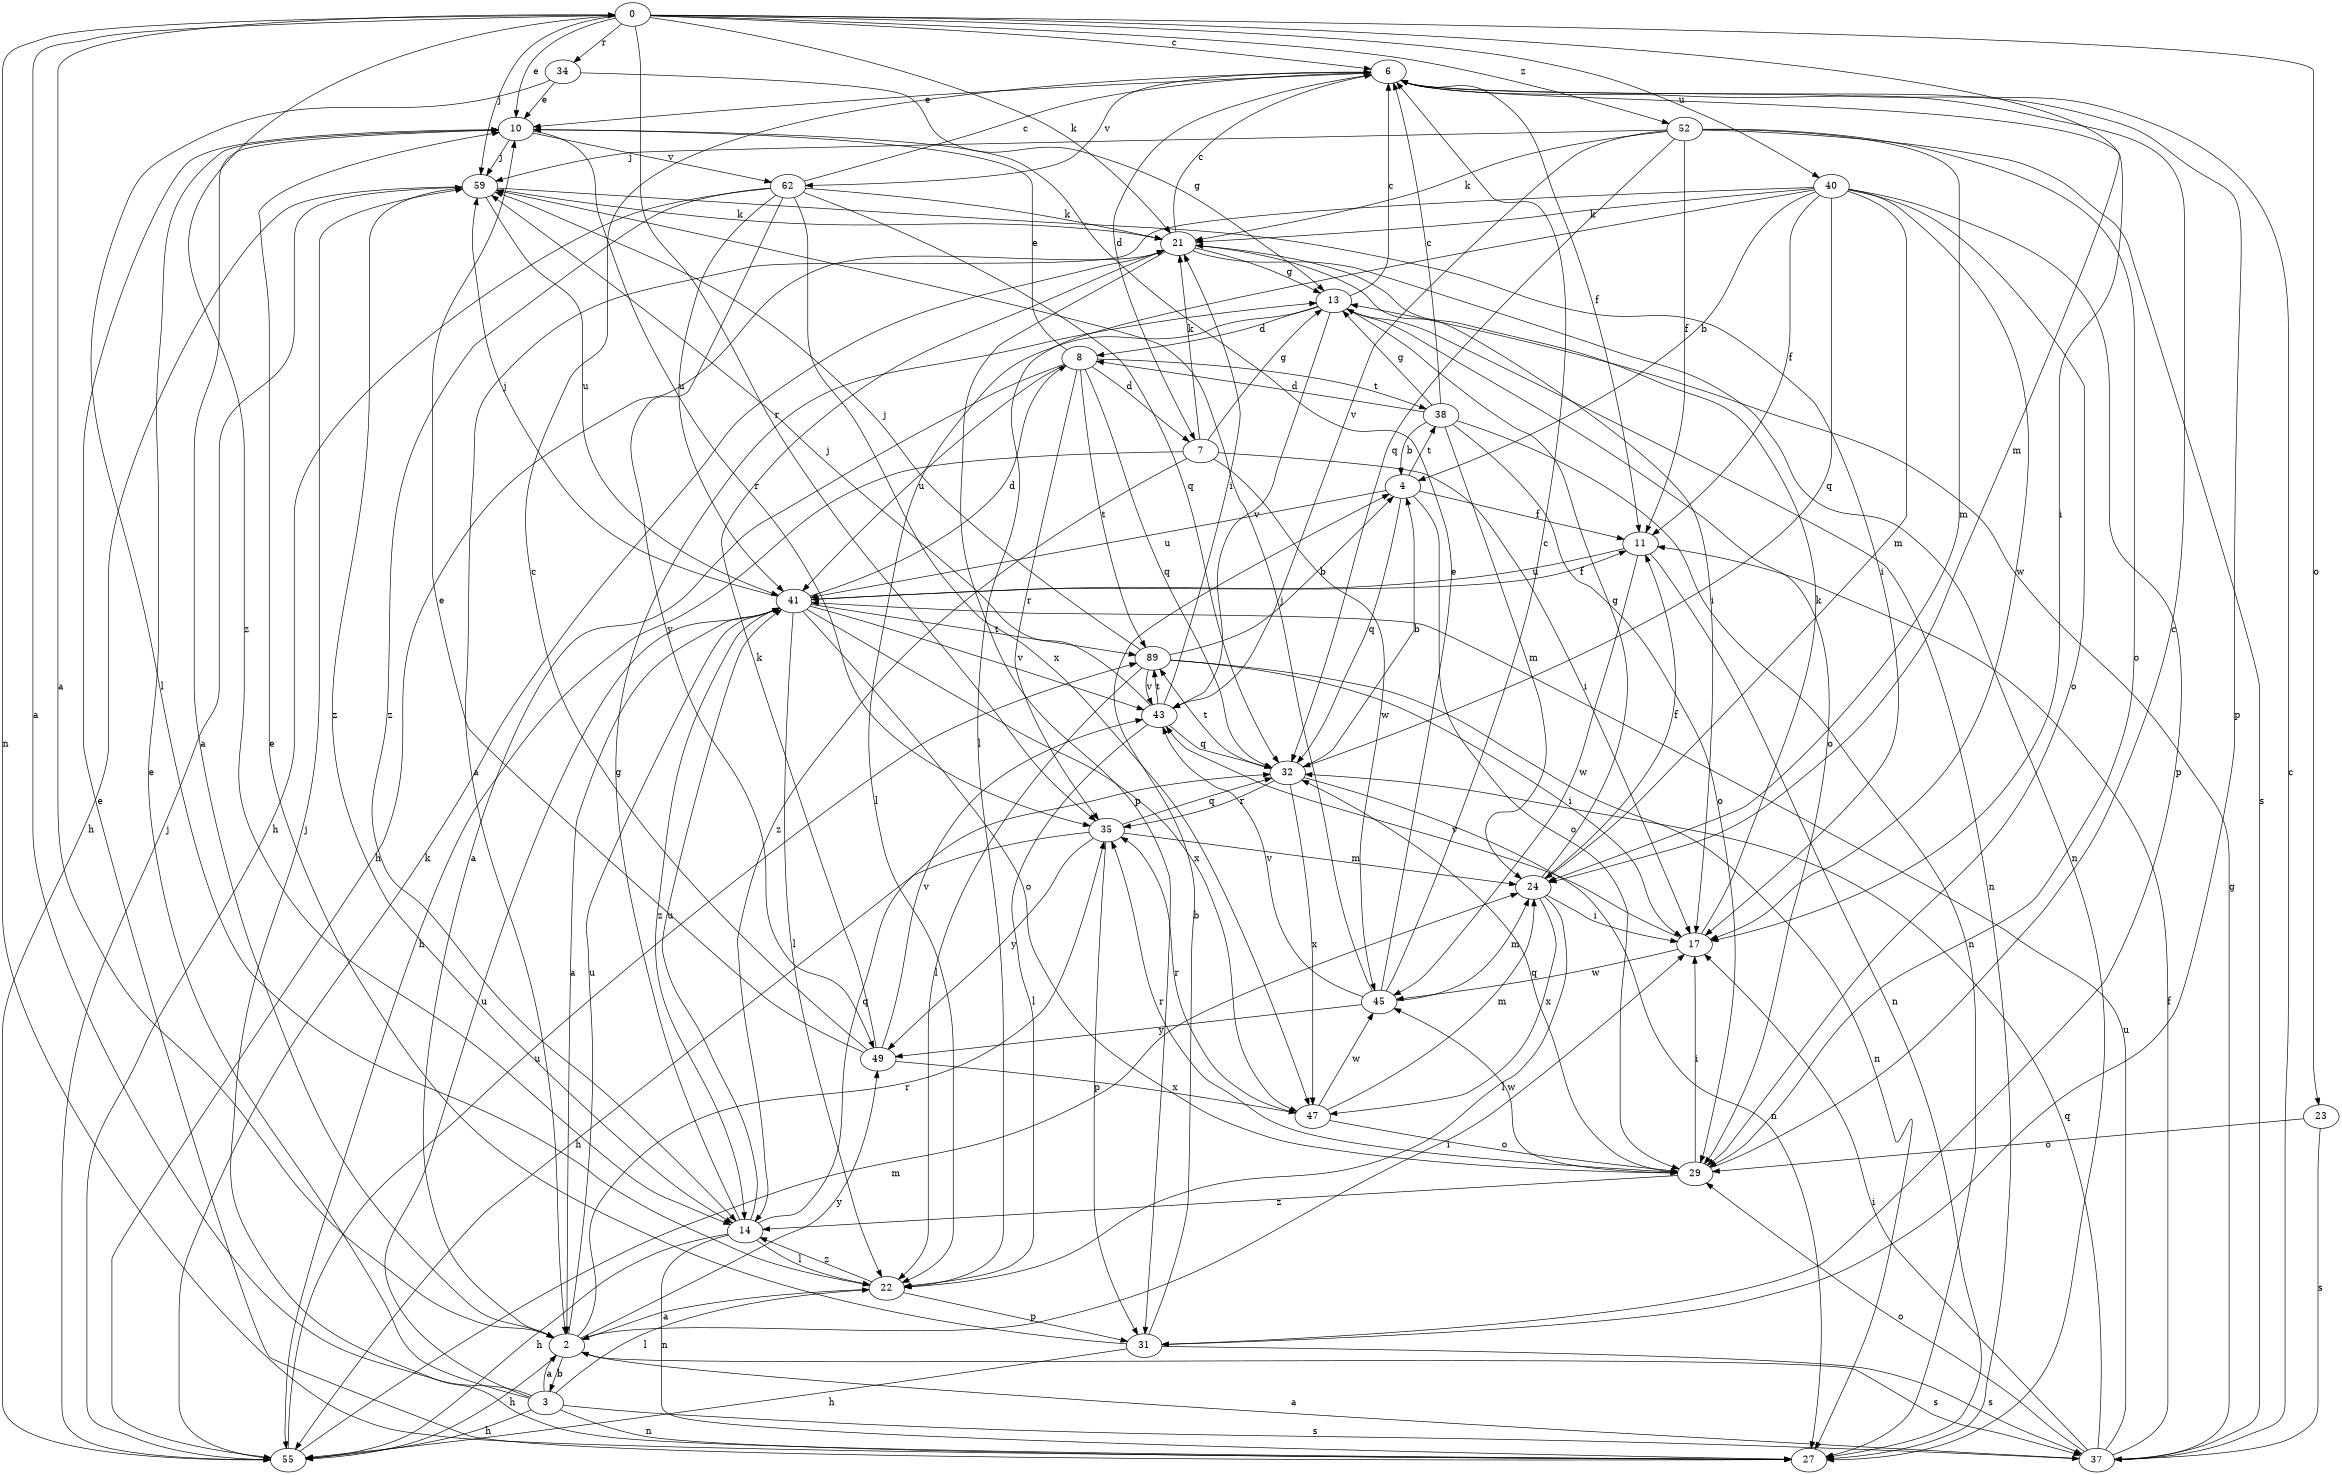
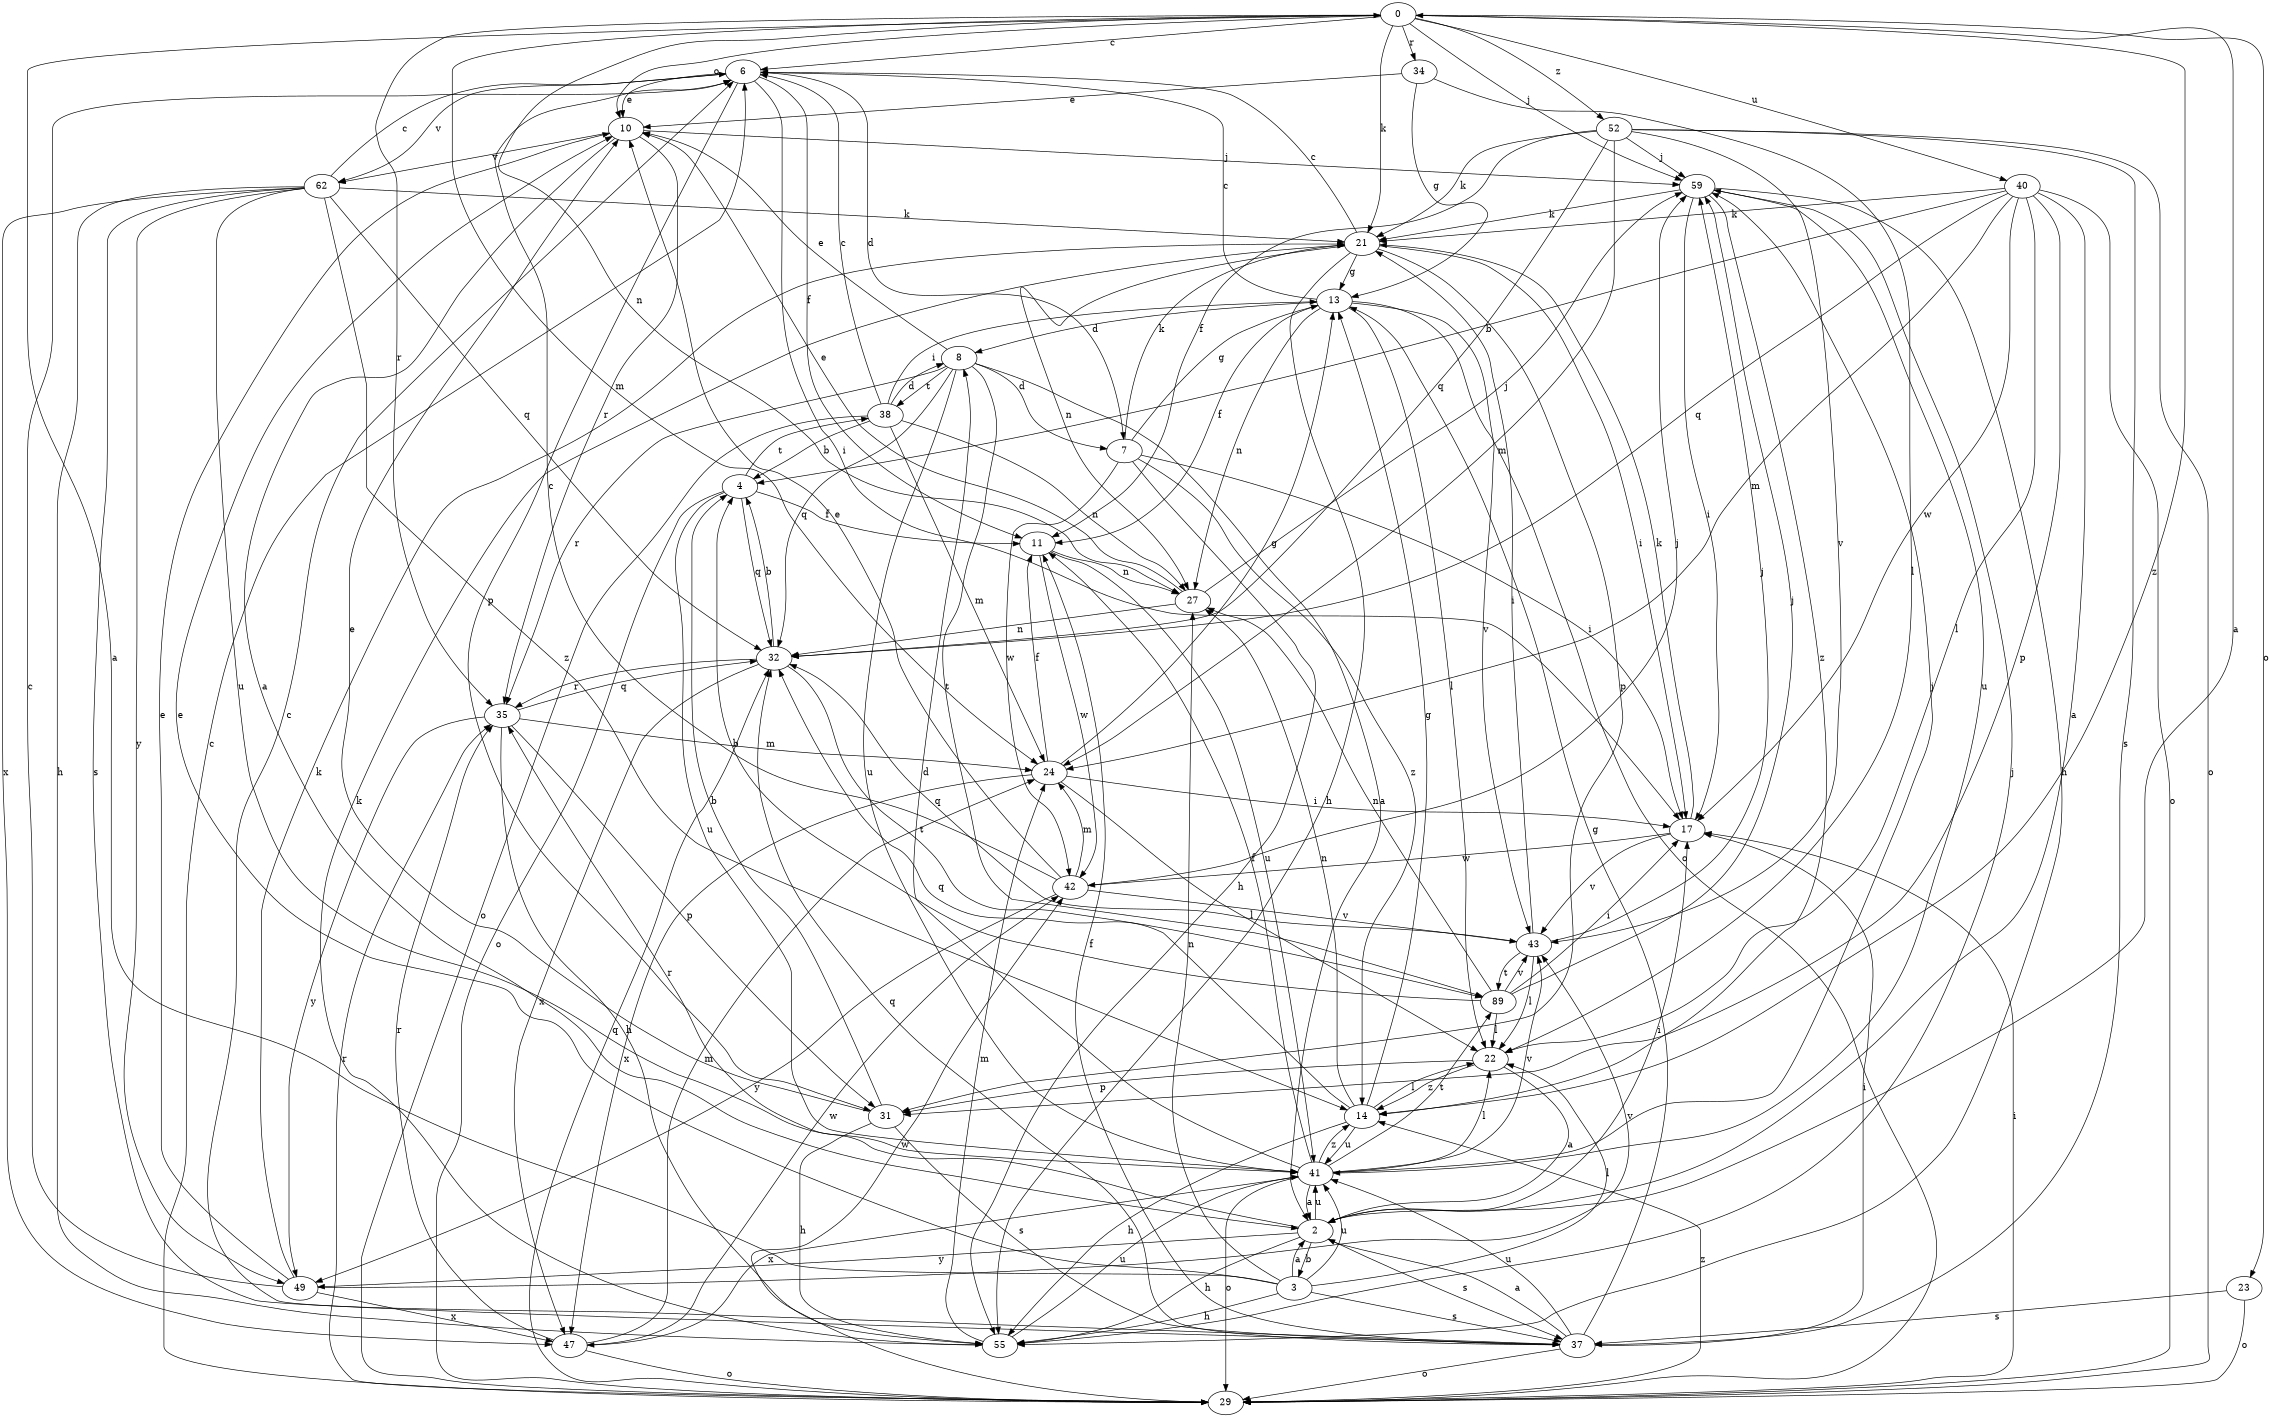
edge "0" -> "10": label "e" -> "o"
edge "38" -> "13": label "g" -> "i"
edge "40" -> "11": now "13" -> "11"
edge "55" -> "89": now "55" -> "41"
node "45": label "45" -> "42"
edge "32" -> "27": reversed
edge "62" -> "37": added, label "s"
